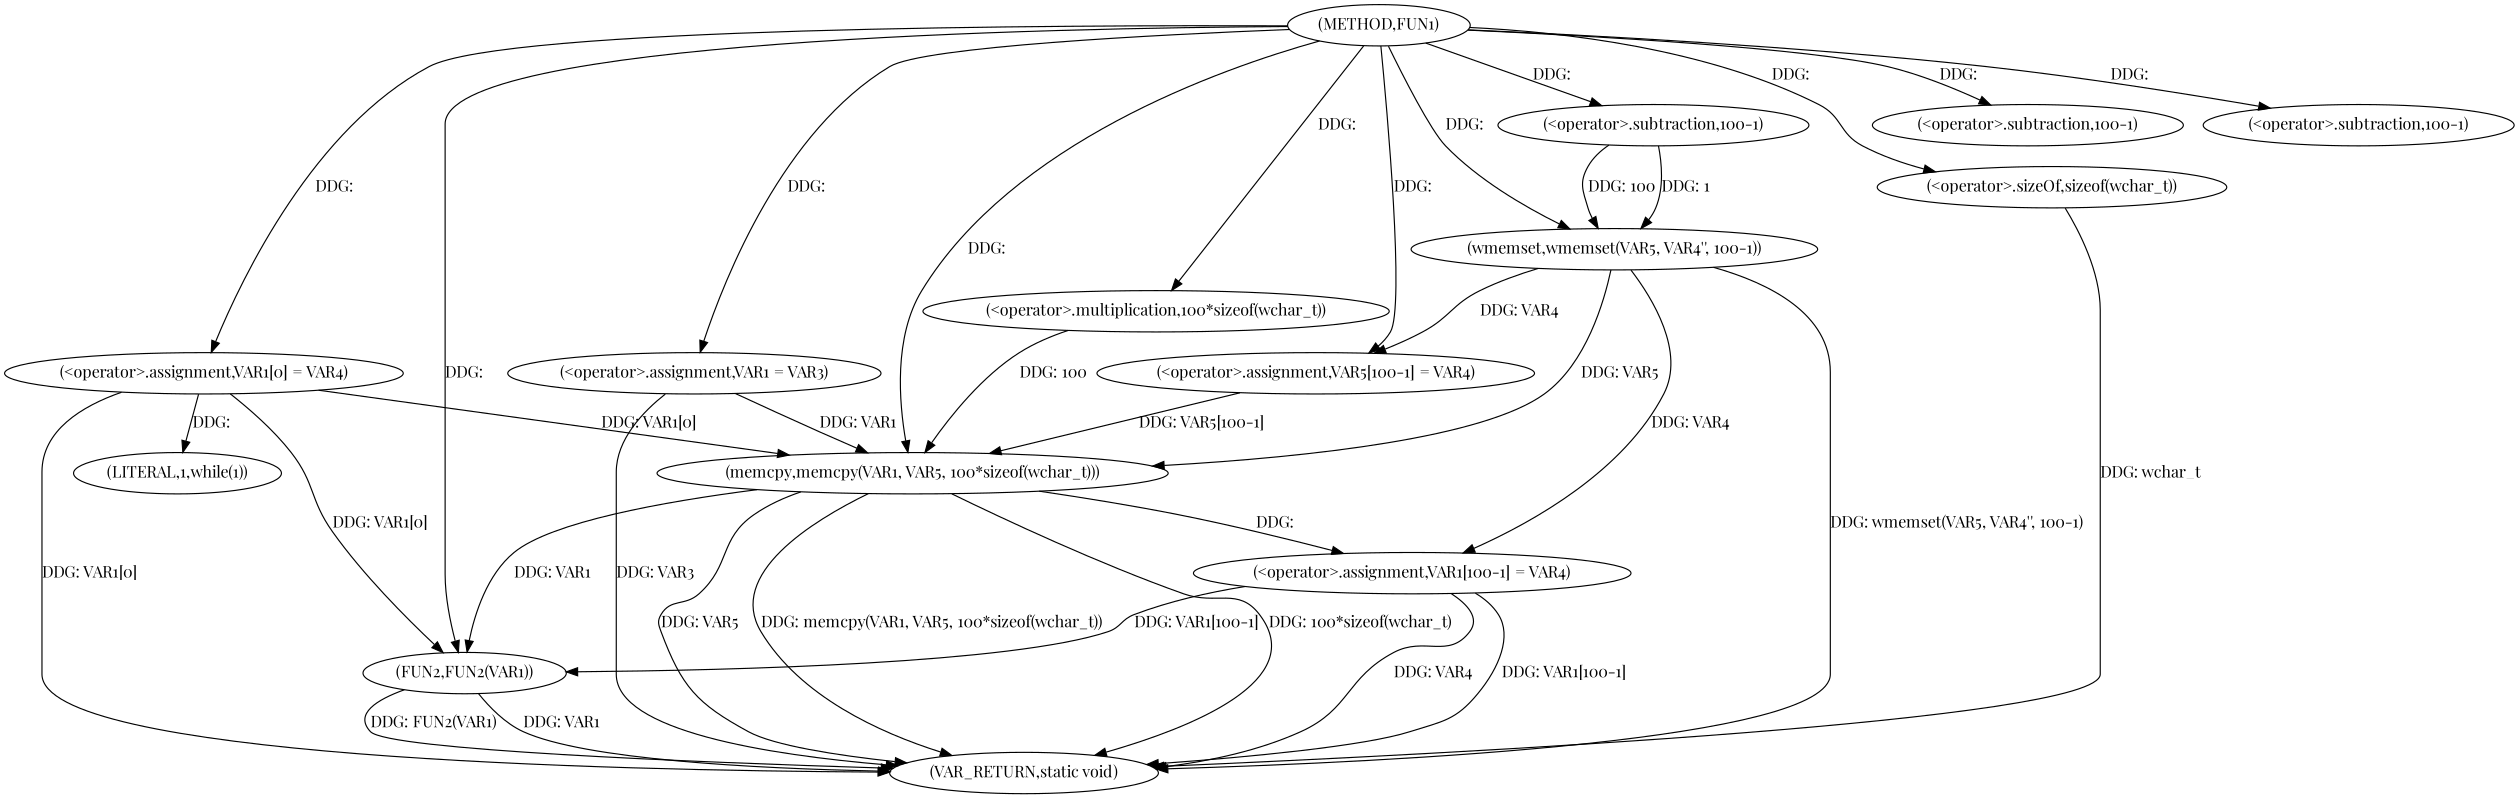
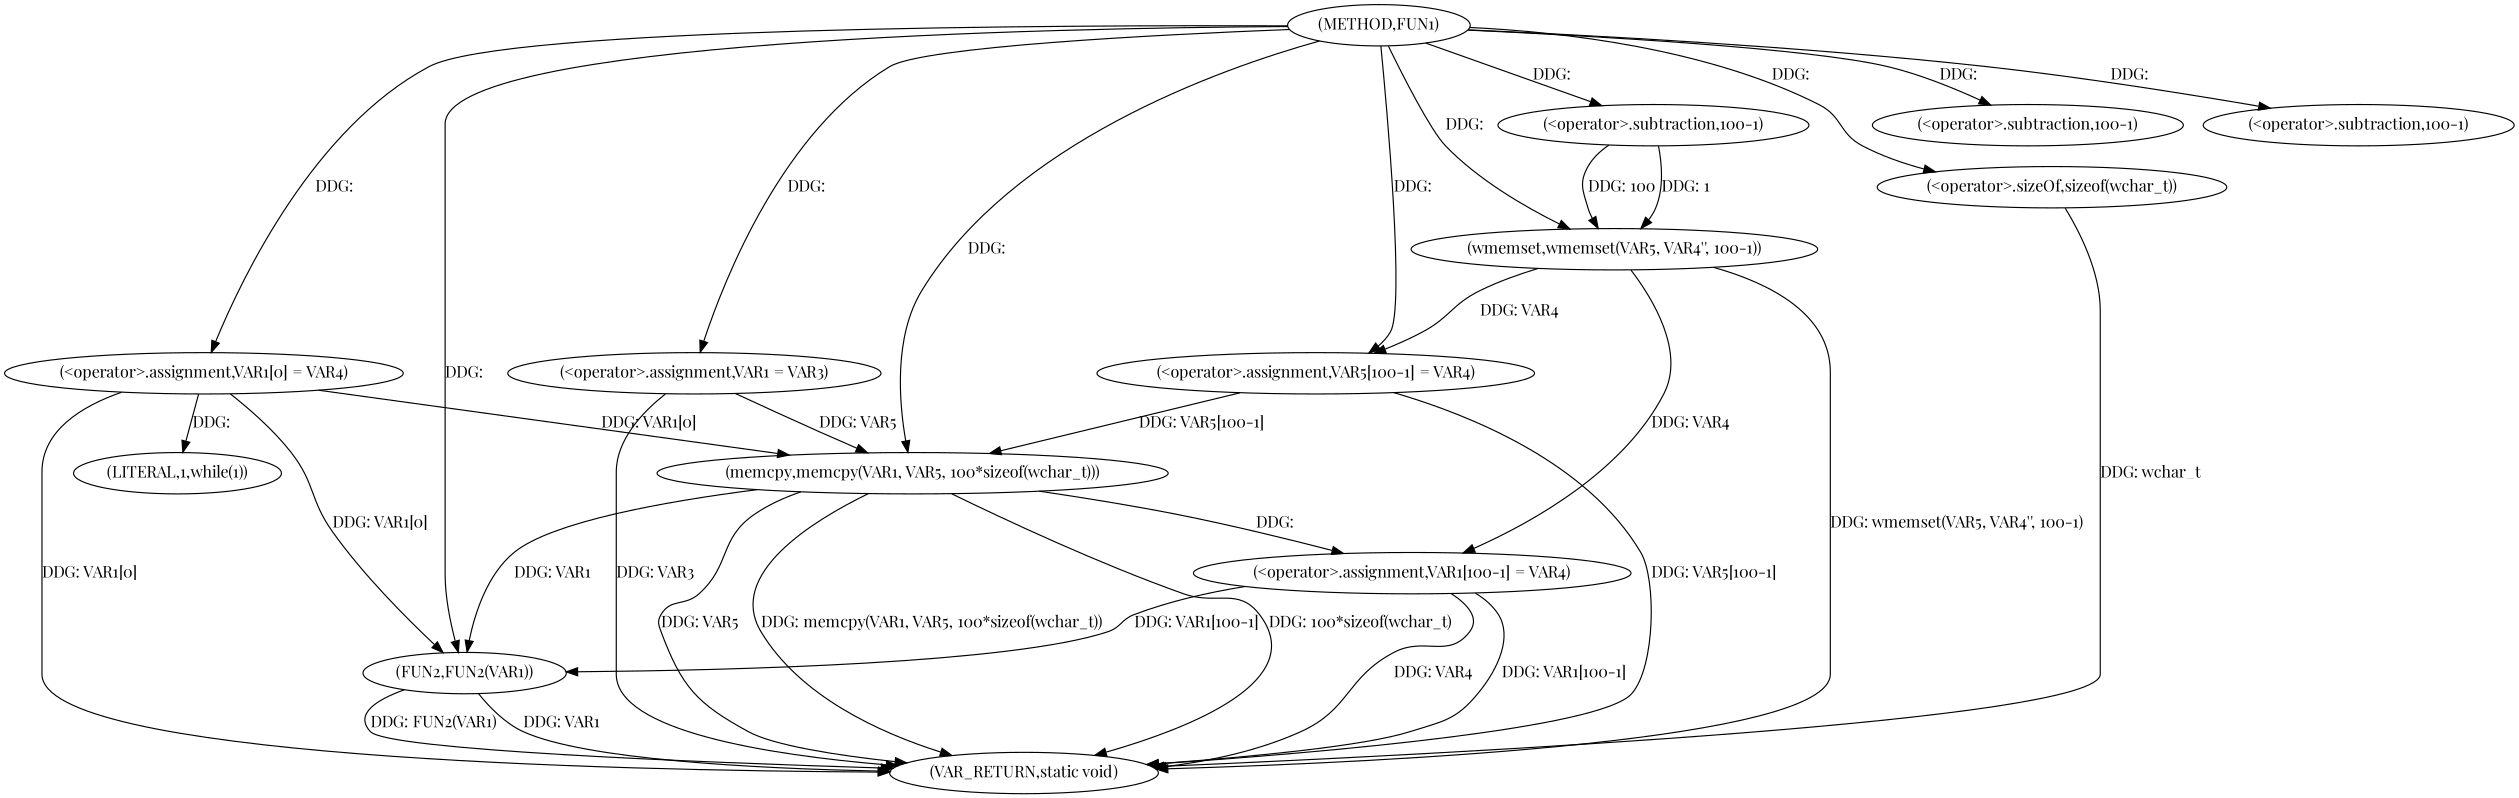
node "(<operator>.multiplication,100*sizeof(wchar_t))": removed
edge "(<operator>.assignment,VAR1 = VAR3)" -> "(memcpy,memcpy(VAR1, VAR5, 100*sizeof(wchar_t)))": label "DDG: VAR1" -> "DDG: VAR5"
edge "(wmemset,wmemset(VAR5, VAR4'', 100-1))" -> "(memcpy,memcpy(VAR1, VAR5, 100*sizeof(wchar_t)))": removed, label "DDG: VAR5"
edge "(<operator>.assignment,VAR5[100-1] = VAR4)" -> "(VAR_RETURN,static void)": added, label "DDG: VAR5[100-1]"
